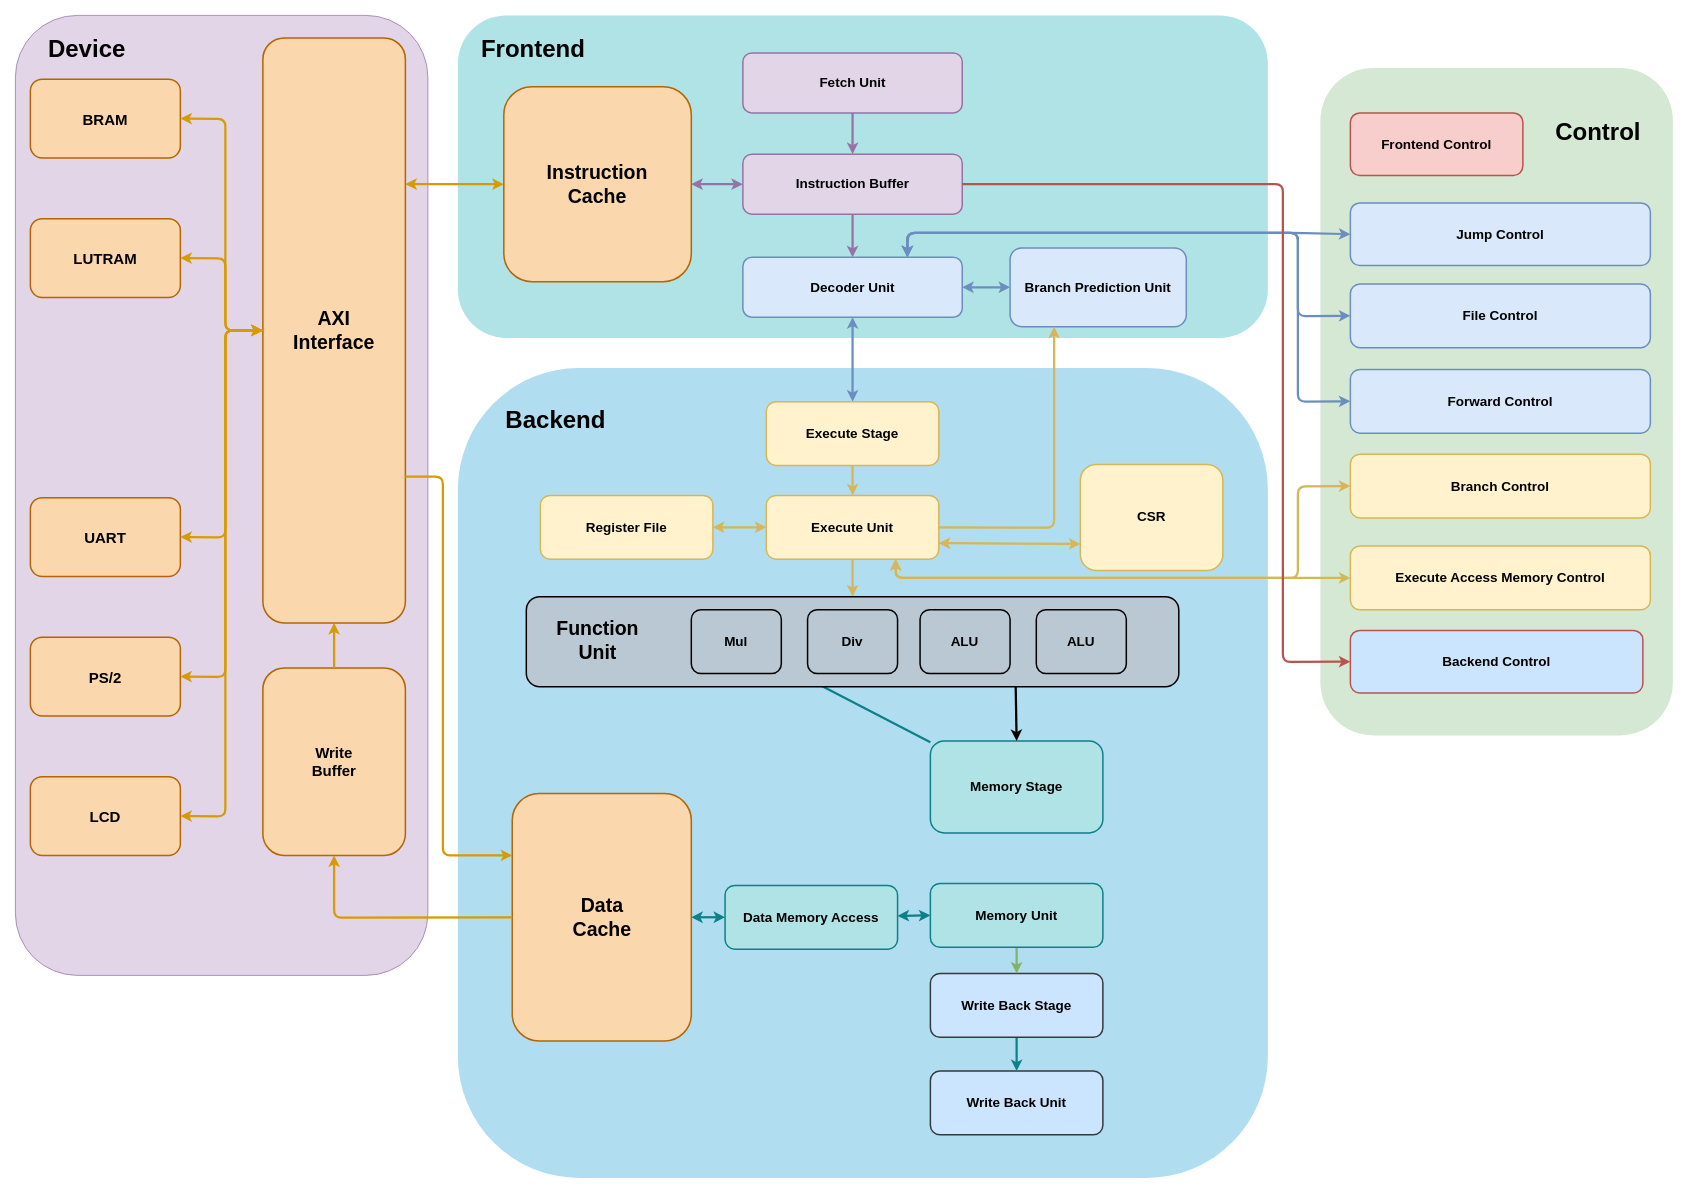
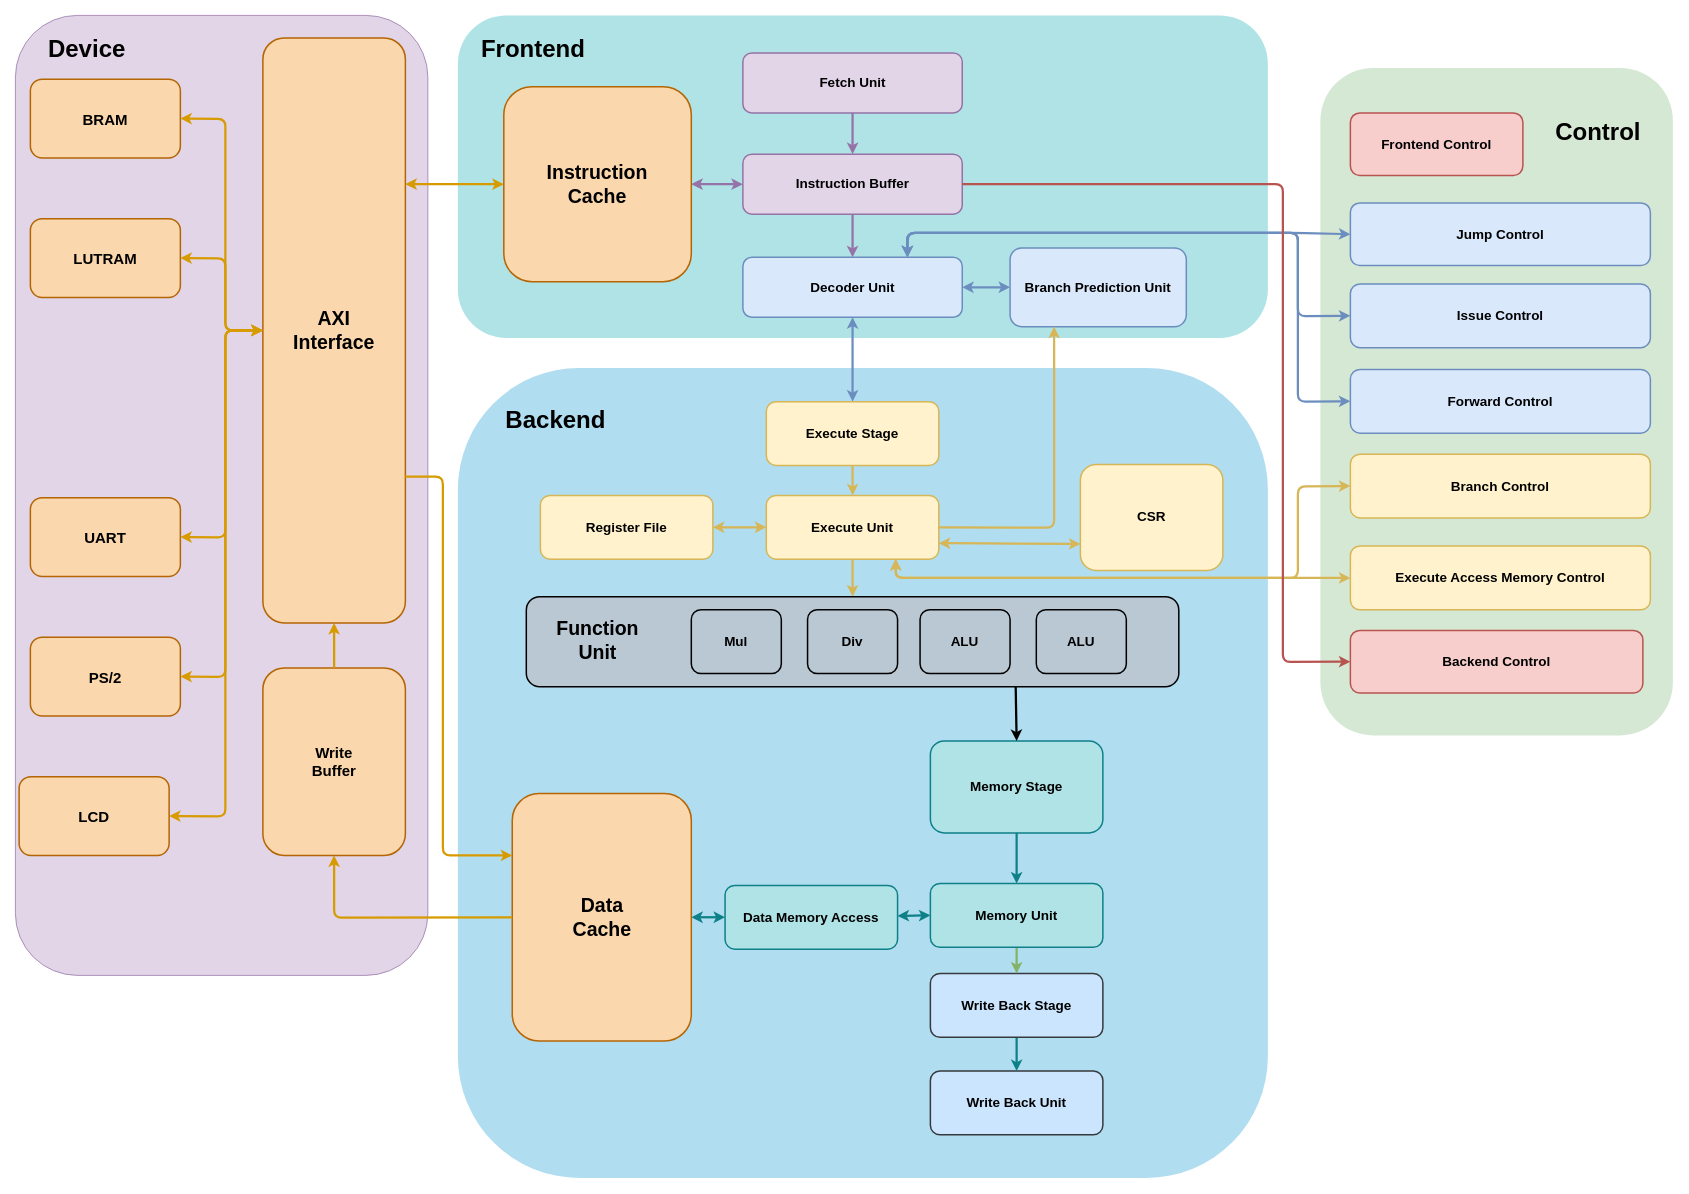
node "File Control": label "File Control" -> "Issue Control"
node "Backend Control": fillcolor #cce5ff -> #f8cecc
edge "Memory Stage" -> "Mul": now "Memory Stage" -> "Memory Unit"
node "LCD": moved (105, 816) -> (94, 816)
